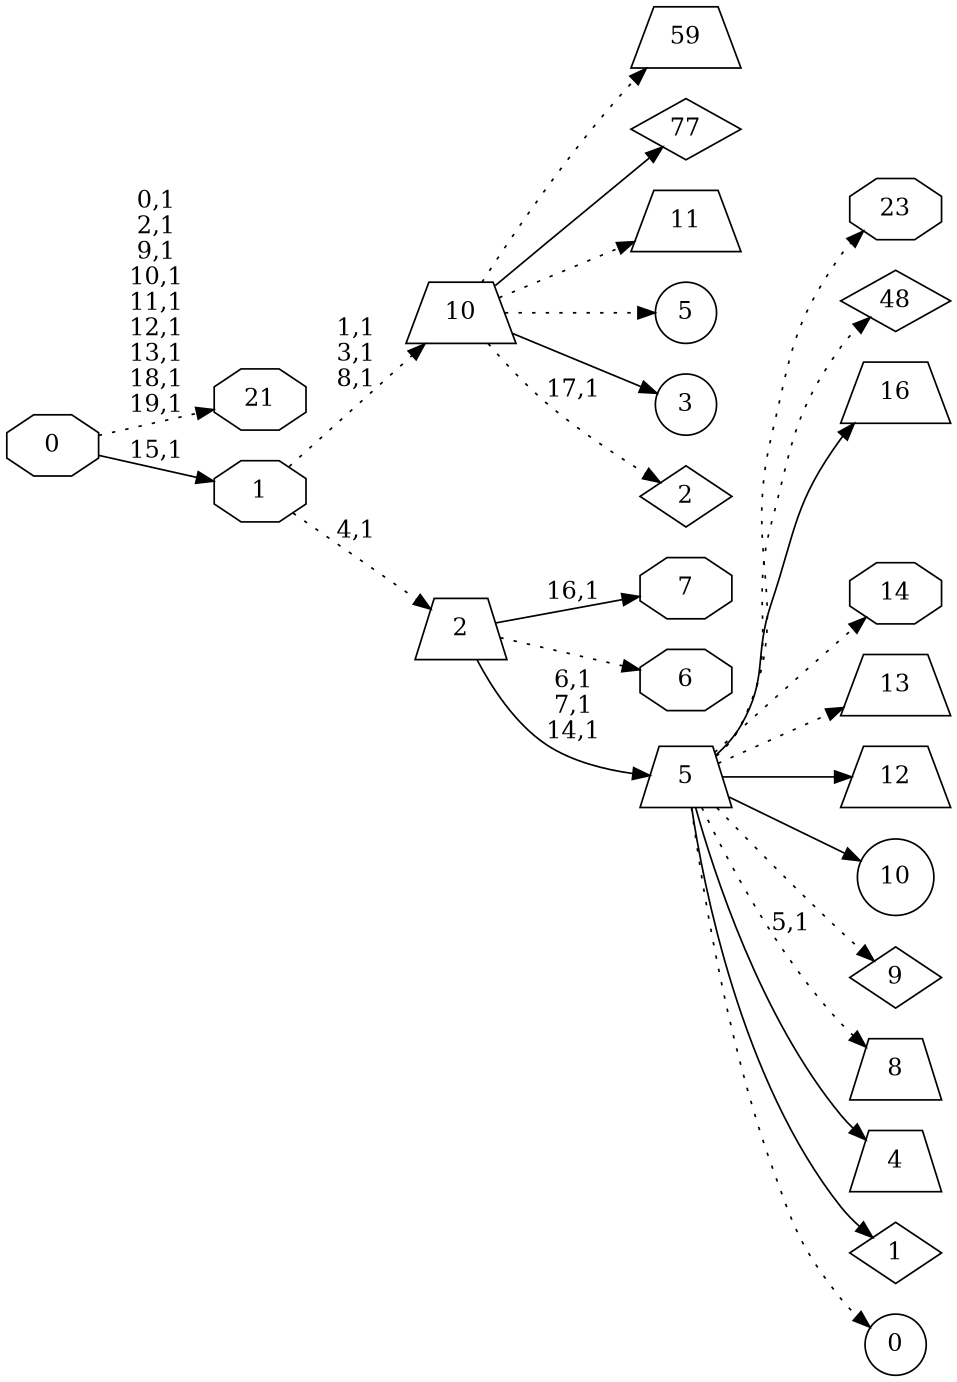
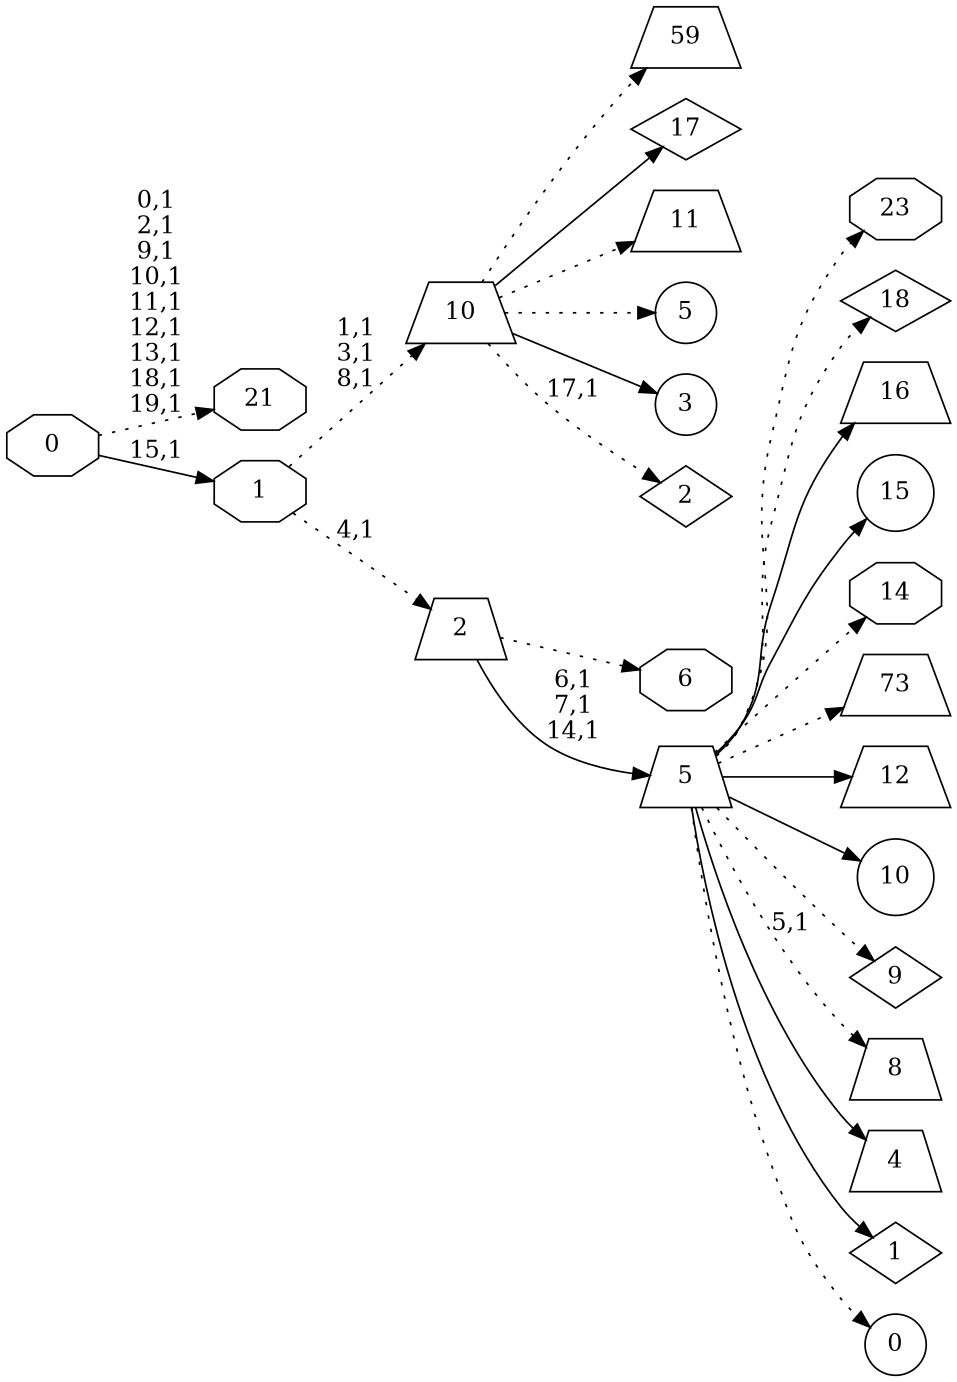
node "77": label "77" -> "17"
node "48": label "48" -> "18"
node "15": added
node "7": removed
node "13": label "13" -> "73"
